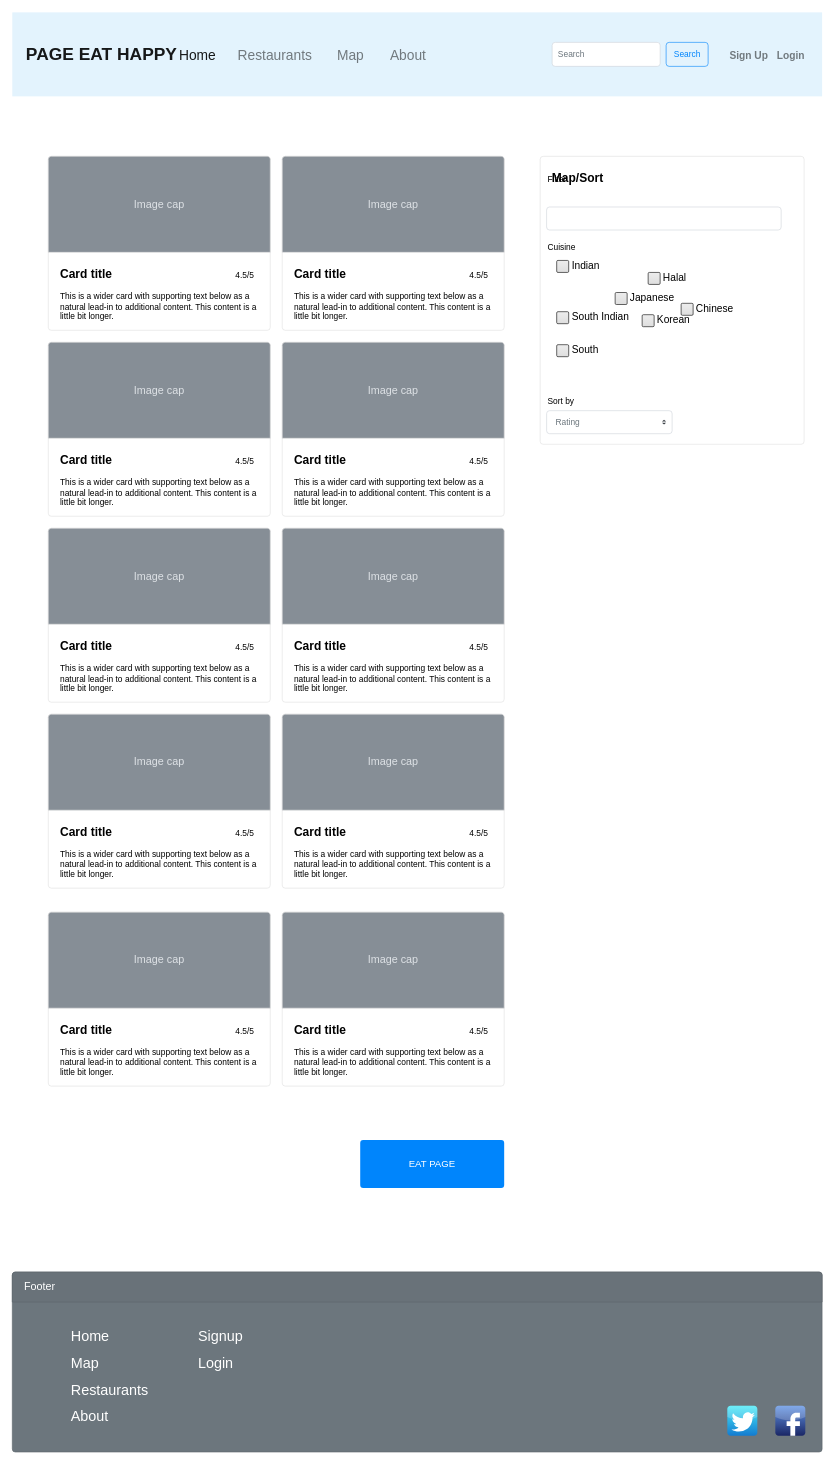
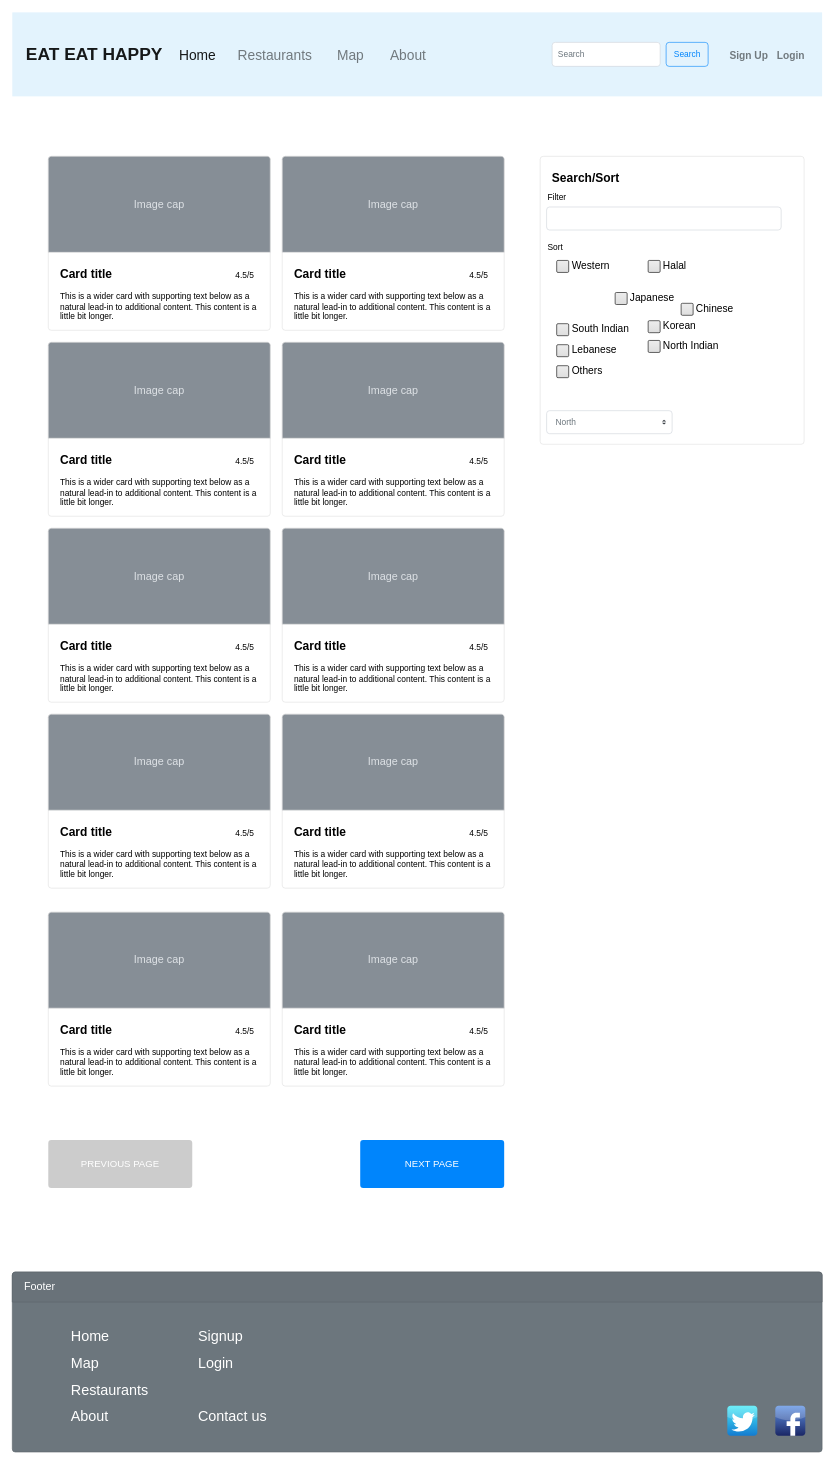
node "PAGE EAT HAPPY": label "PAGE EAT HAPPY" -> "EAT EAT HAPPY"
node "Map/Sort": label "Map/Sort" -> "Search/Sort"
node "Filter": moved (563, 179) -> (563, 197)
node "Cuisine": label "Cuisine" -> "Sort"
node "Indian": label "Indian" -> "Western"
node "Halal": moved (654, 278) -> (654, 266)
node "South Indian": moved (563, 318) -> (563, 330)
node "Korean": moved (648, 321) -> (654, 327)
node "North Indian": added
node "South": label "South" -> "Lebanese"
node "Others": added
node "Sort by": removed
node "Rating": label "Rating" -> "North"
node "PREVIOUS PAGE": added
node "EAT PAGE": label "EAT PAGE" -> "NEXT PAGE"
node "Contact us": added
